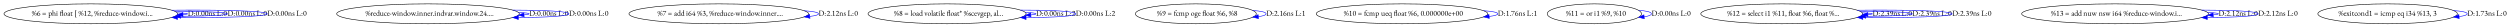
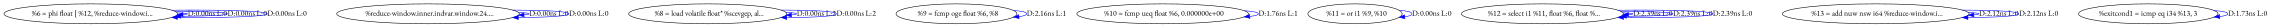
node "%7 = add i64 %3, %reduce-window.inner....": removed
